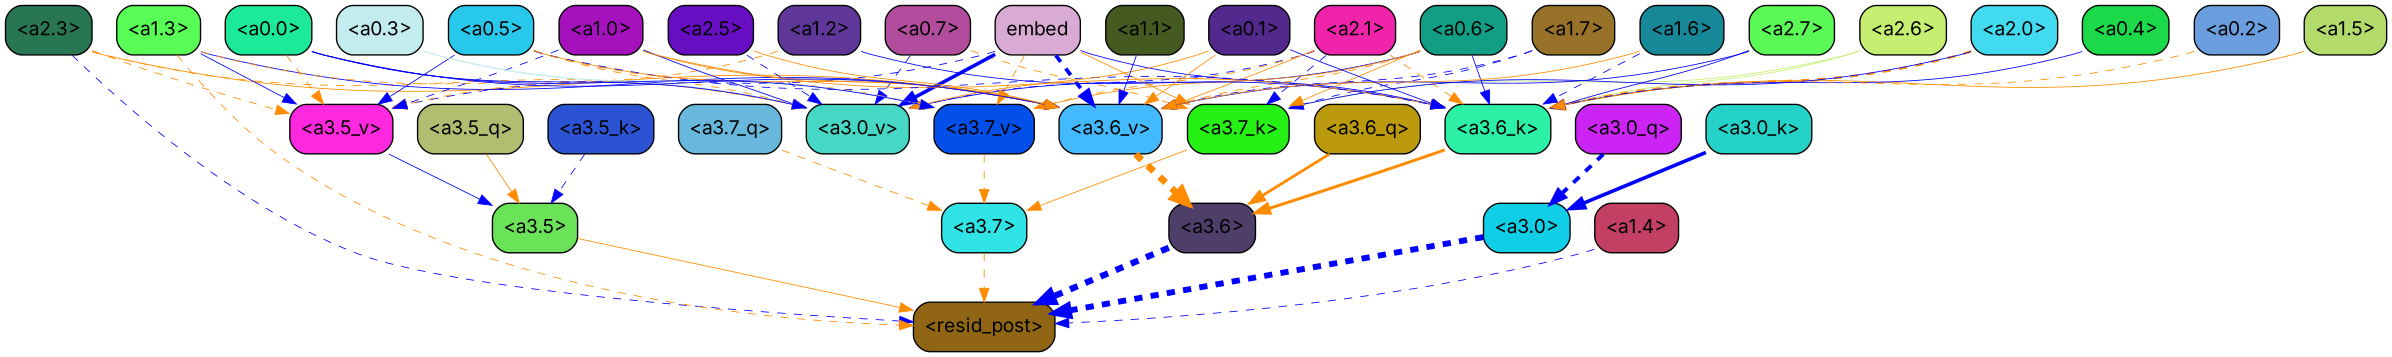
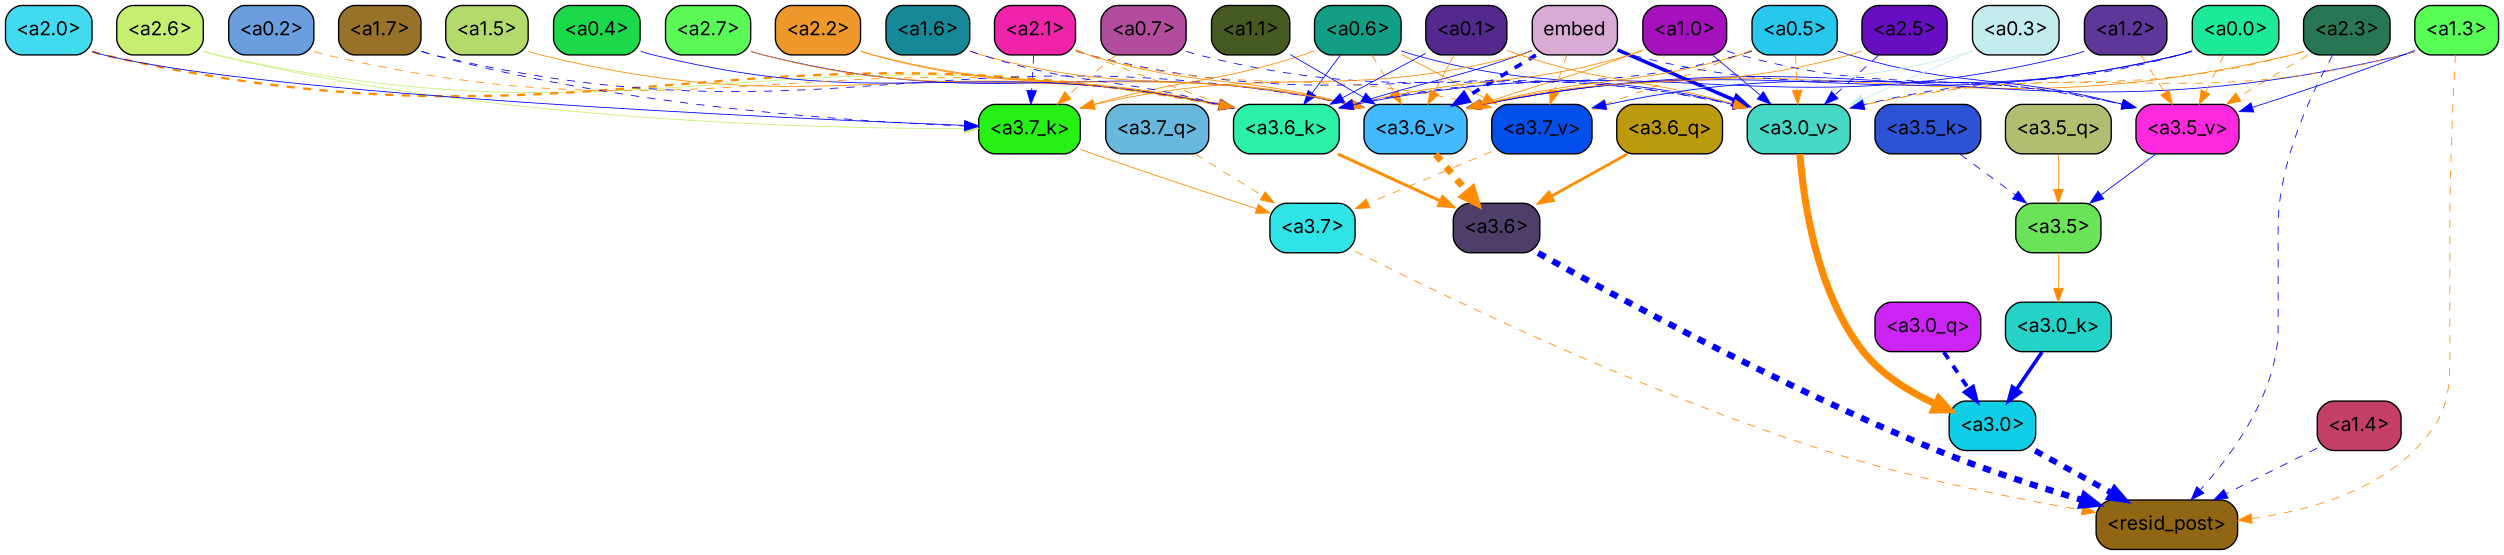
node "<a2.2>": added
edge "<a2.7>" -> "<a3.6_k>": color blue -> darkorange
edge "<a0.0>" -> "<a3.0_v>": style solid -> dashed
edge "<a3.5>" -> "<resid_post>": now "<a3.5>" -> "<a3.0_k>"
edge "<a3.0_v>" -> "<a3.0>": added
